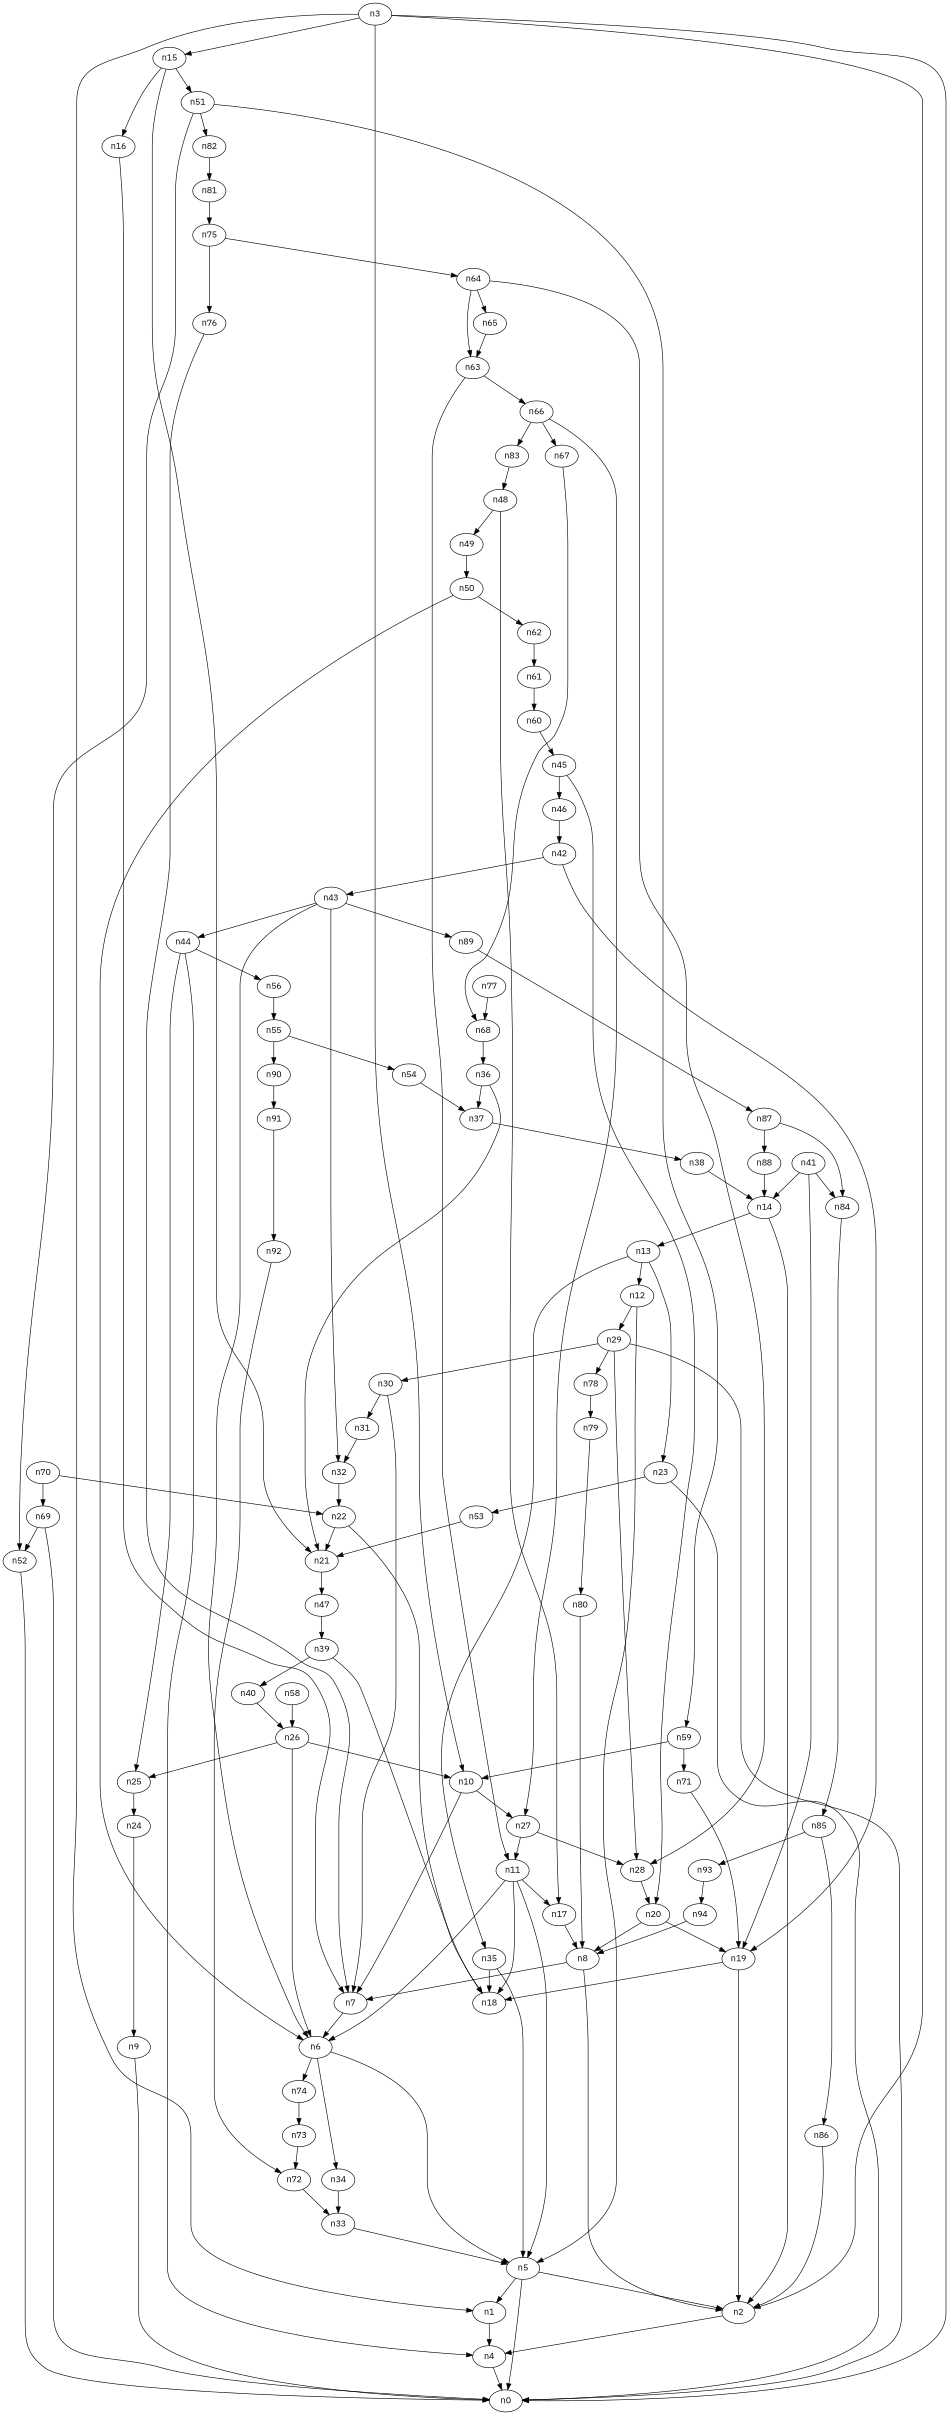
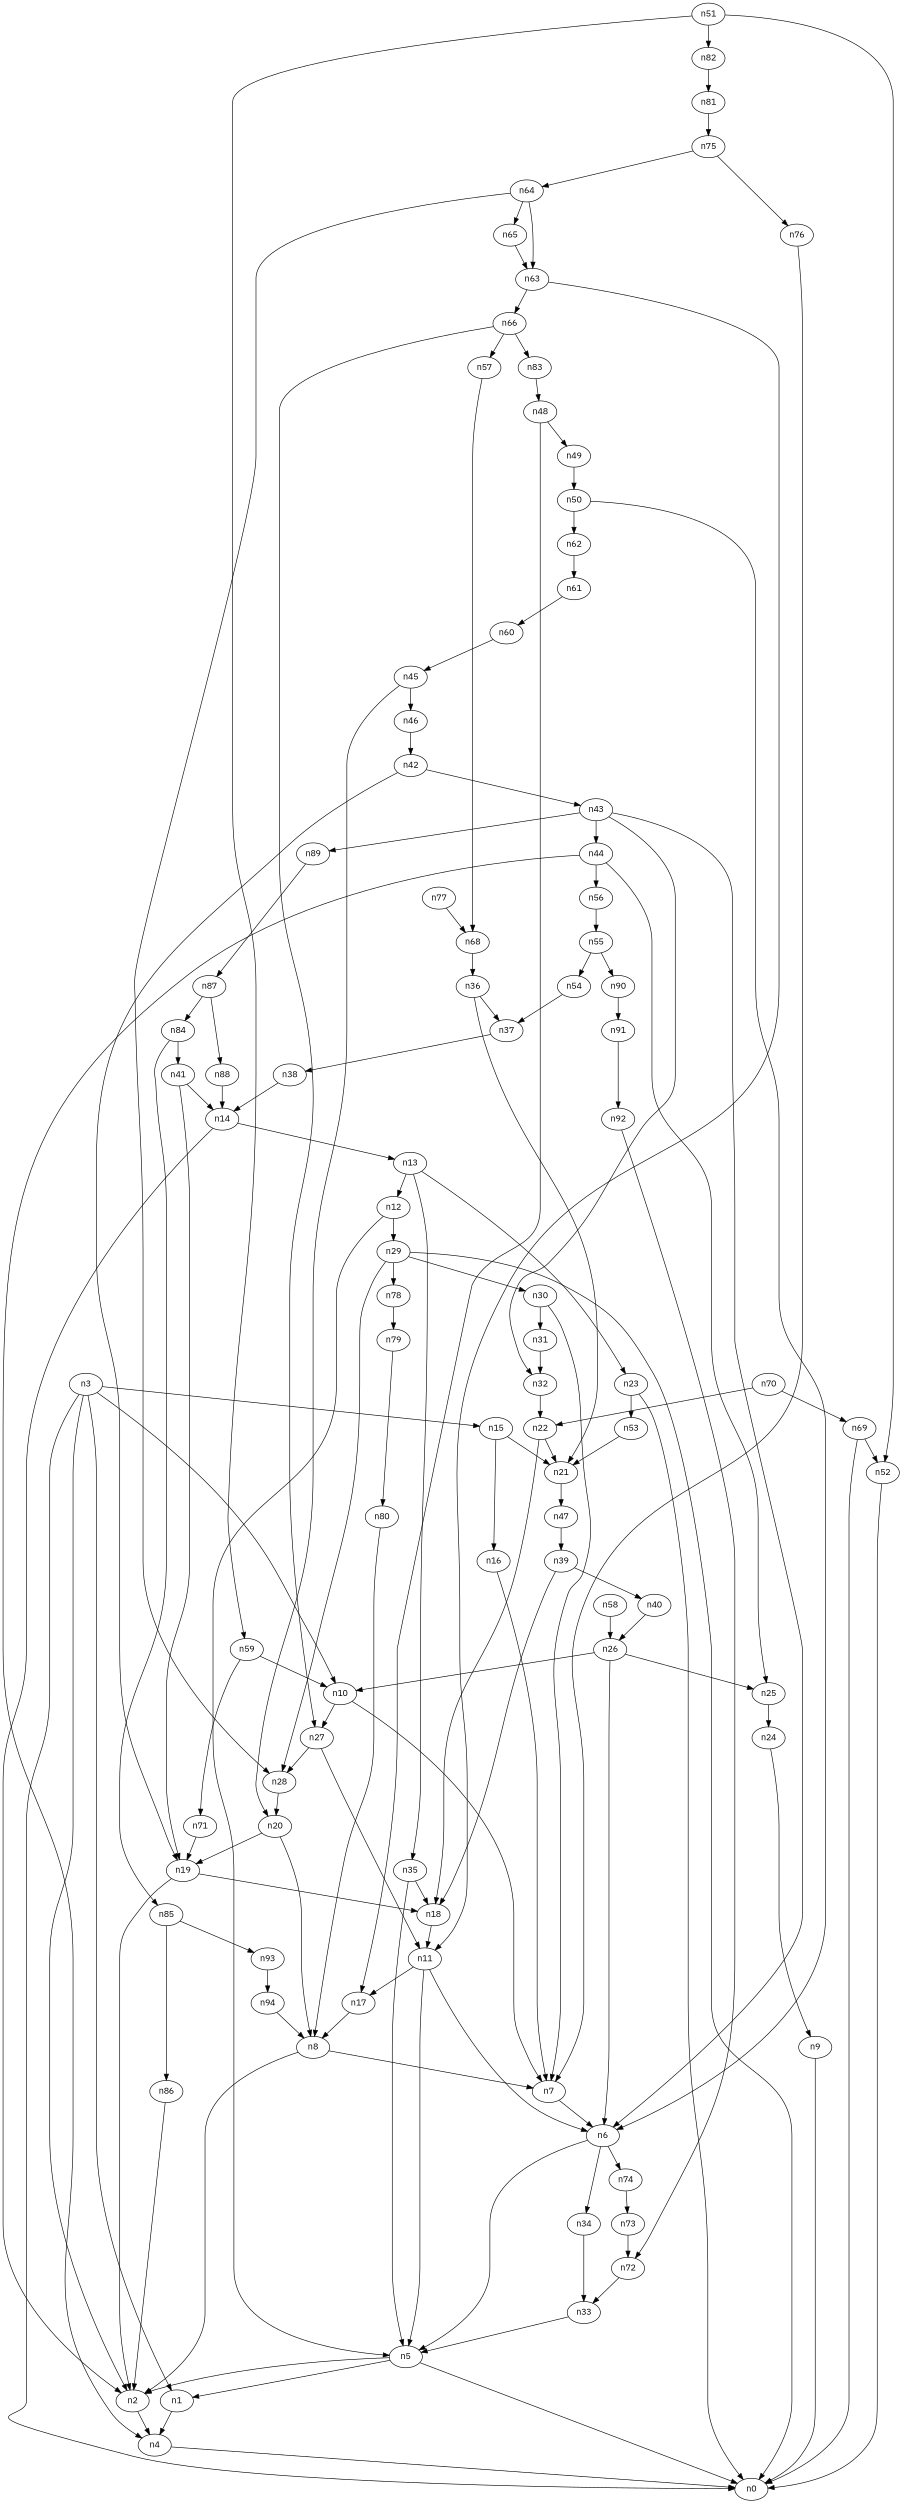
edge "n15" -> "n51": removed
node "n67": label "n67" -> "n57"
edge "n41" -> "n84": reversed
edge "n11" -> "n18": reversed
